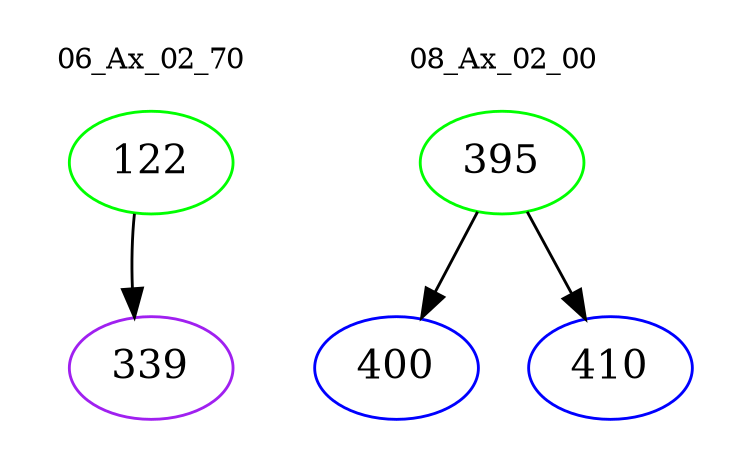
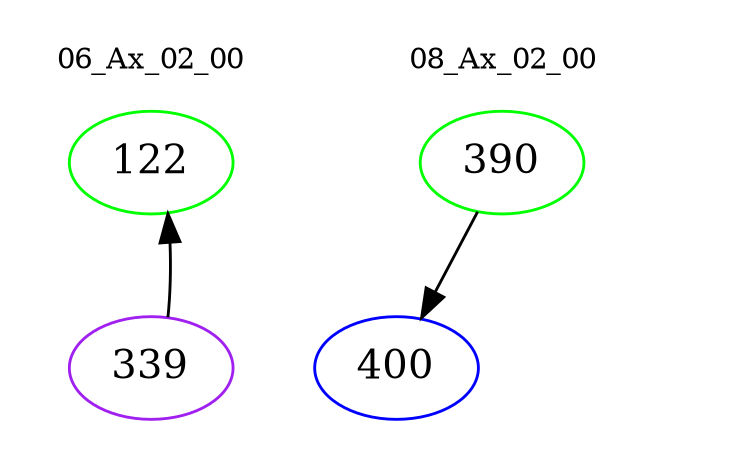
cluster "06_Ax_02_70": label "06_Ax_02_70" -> "06_Ax_02_00"
node "395": label "395" -> "390"
edge "122" -> "339": reversed
node "410": removed
